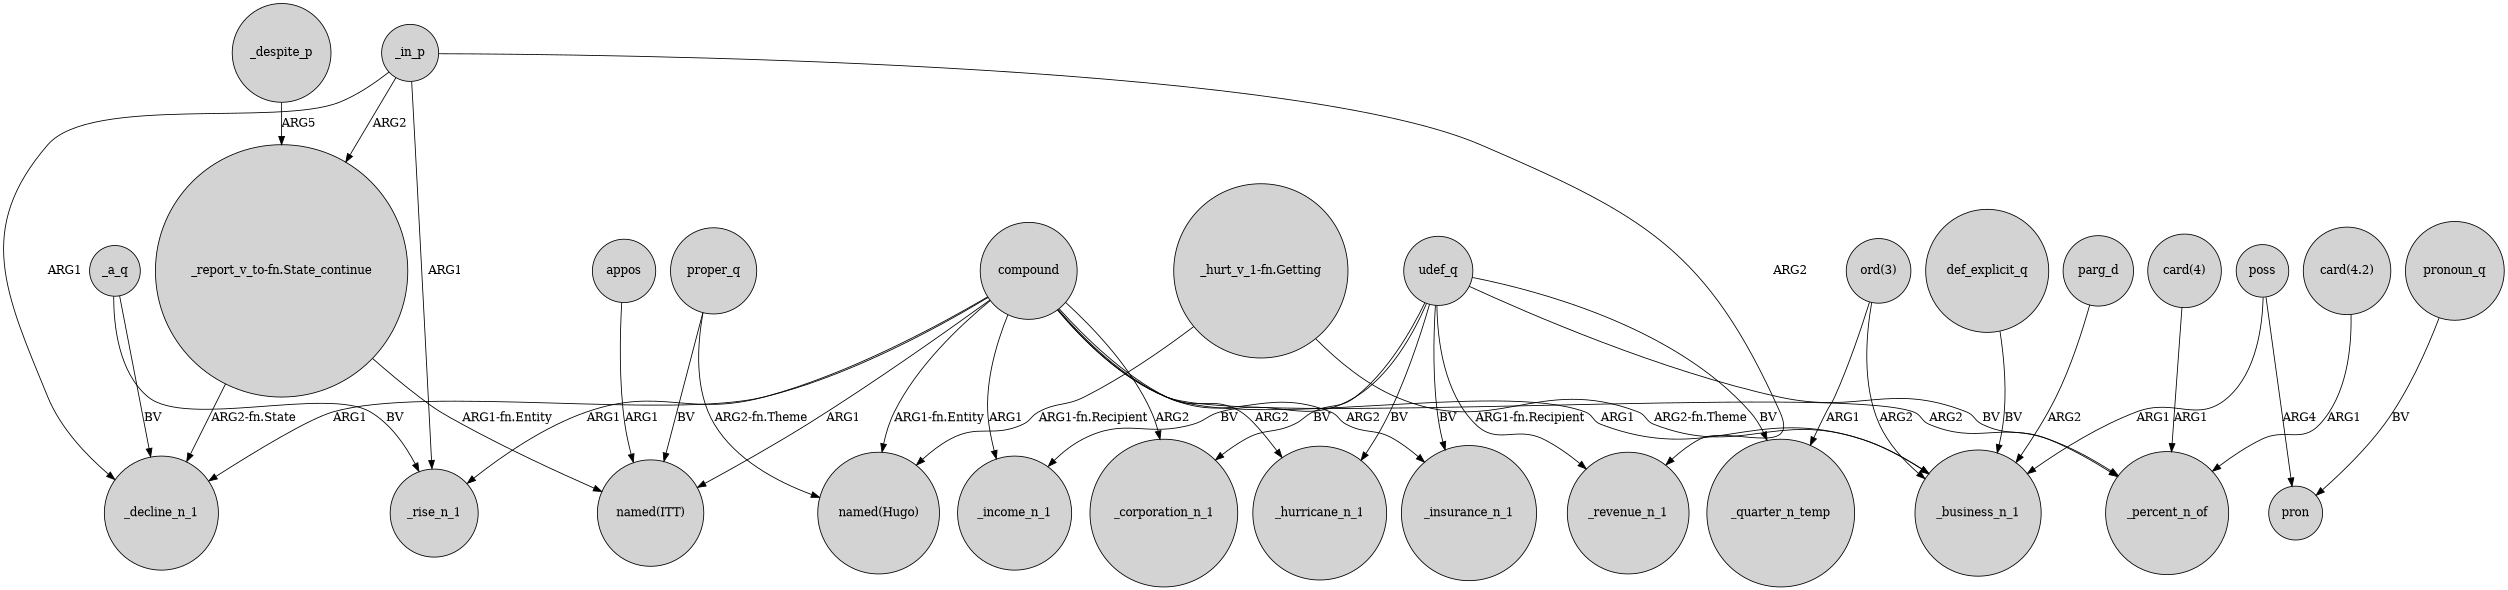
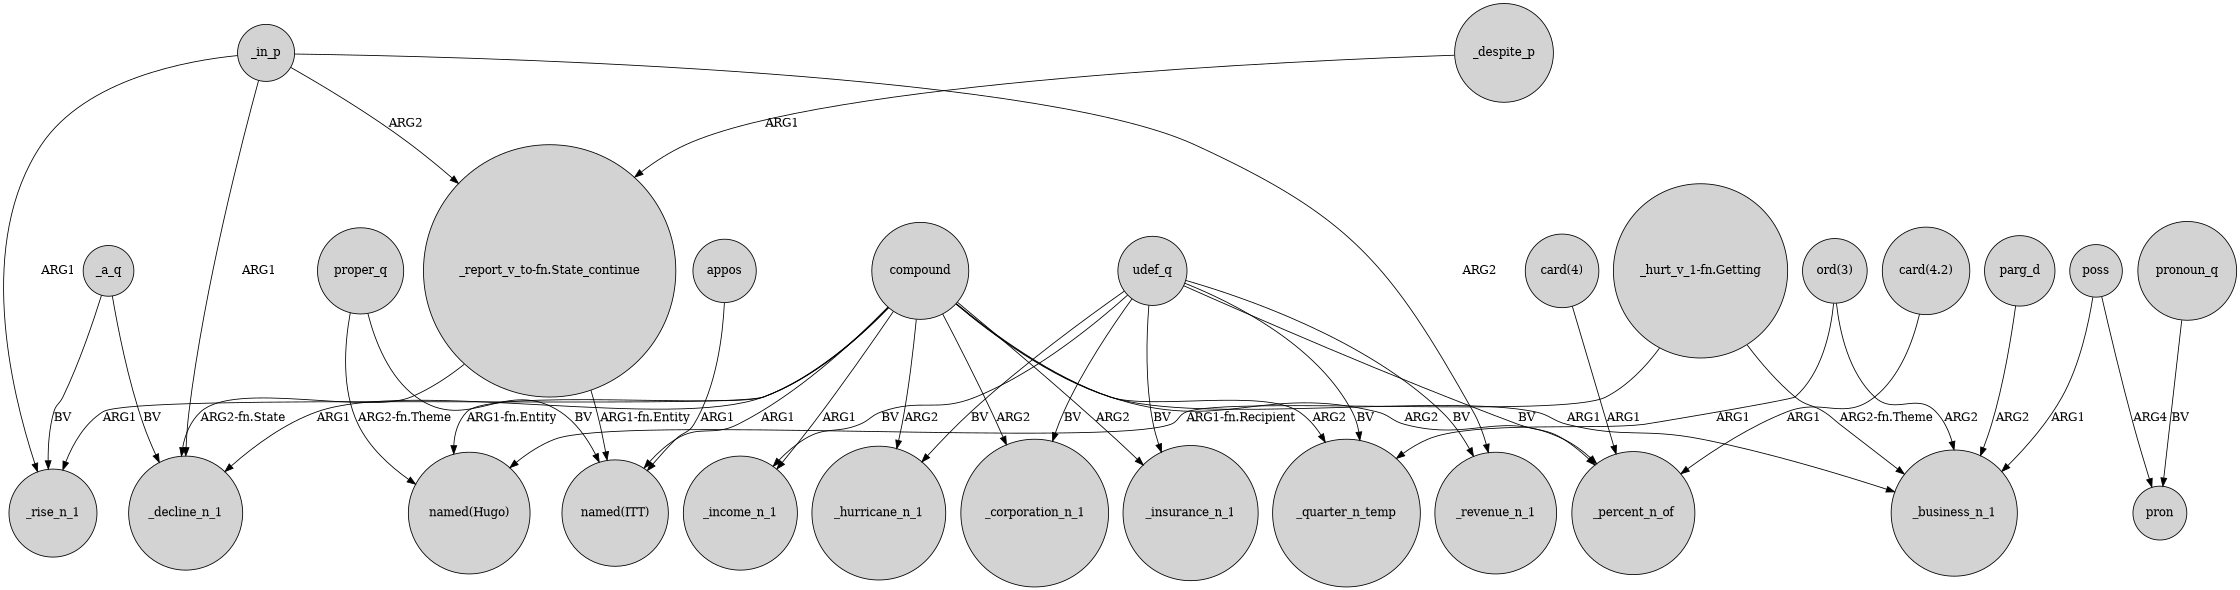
edge "_despite_p" -> "_report_v_to-fn.State_continue": label "ARG5" -> "ARG1"
node "def_explicit_q": removed
edge "compound" -> "_quarter_n_temp": added, label "ARG2"
edge "udef_q" -> "_revenue_n_1": label "ARG1-fn.Recipient" -> "BV"
